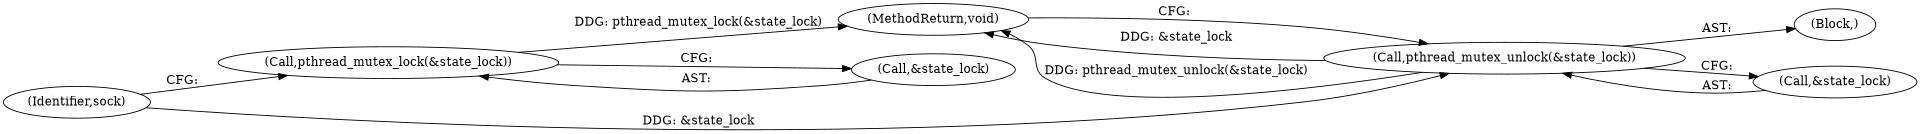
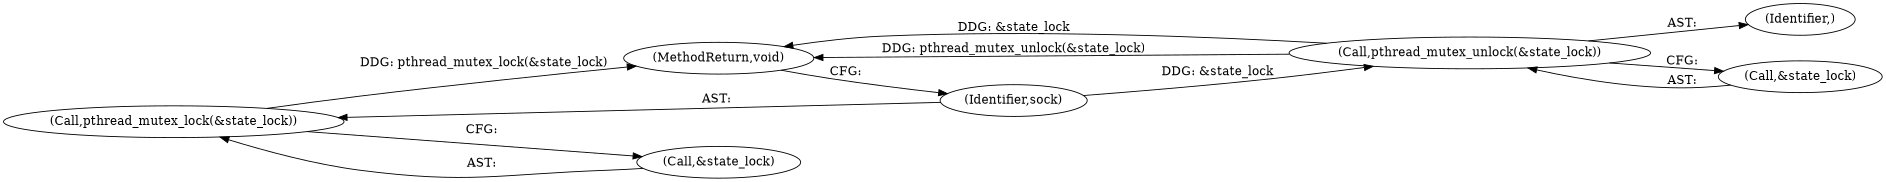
edge "(MethodReturn,void)" -> "(Call,pthread_mutex_unlock(&state_lock))": now "(MethodReturn,void)" -> "(Identifier,sock)"
node "(Block,)": label "(Block,)" -> "(Identifier,)"
edge "(Identifier,sock)" -> "(Call,pthread_mutex_lock(&state_lock))": label "CFG: " -> "AST: "
